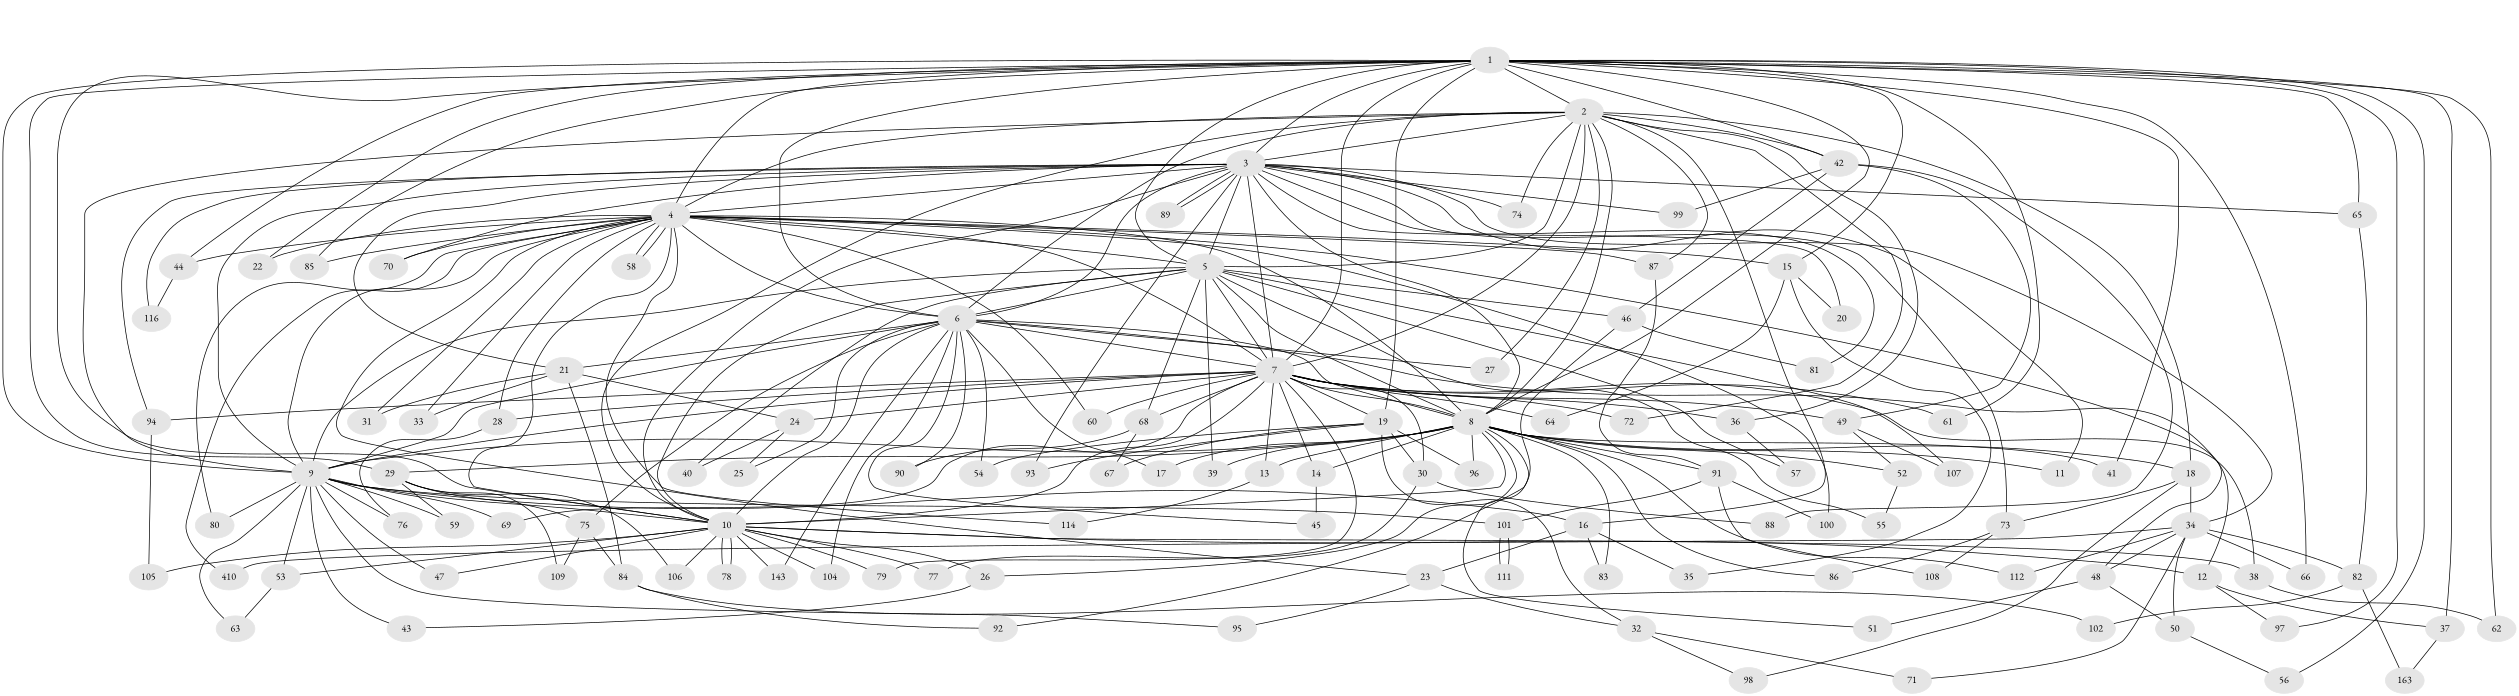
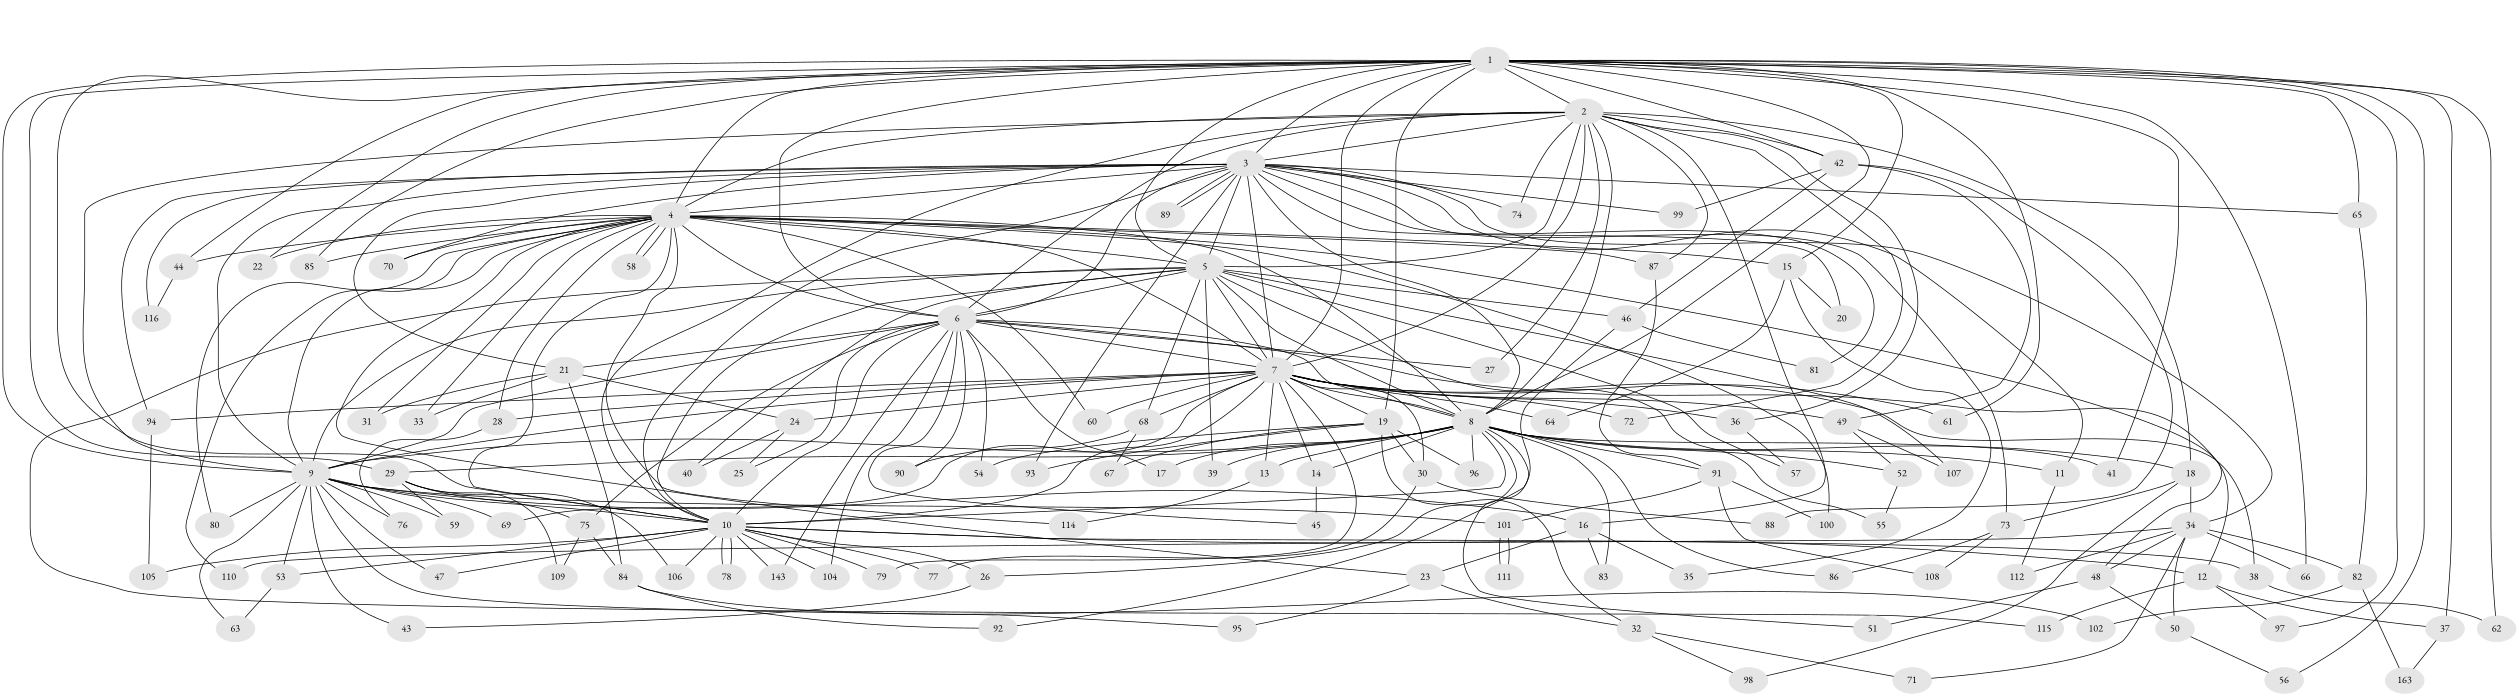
edge "8" -- "112": now "11" -- "112"
node "410": label "410" -> "110"
node "115": added
